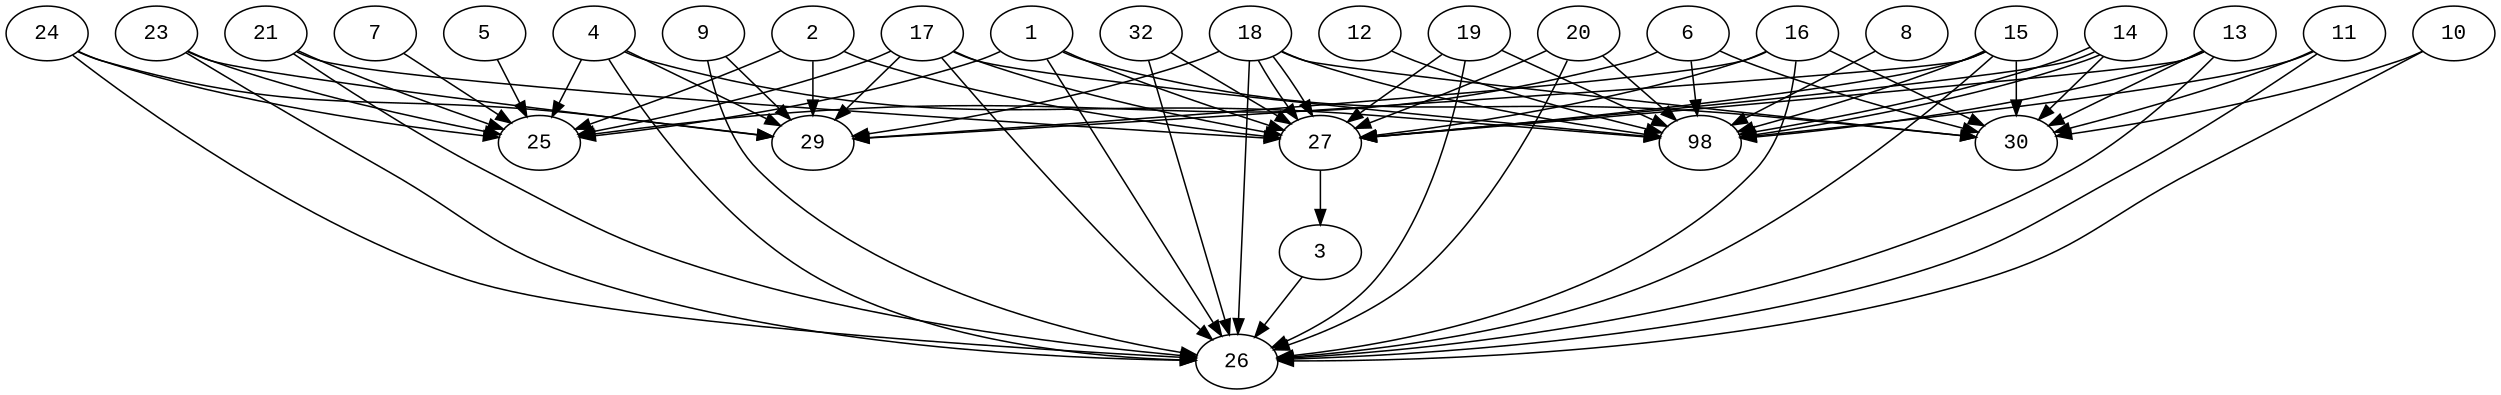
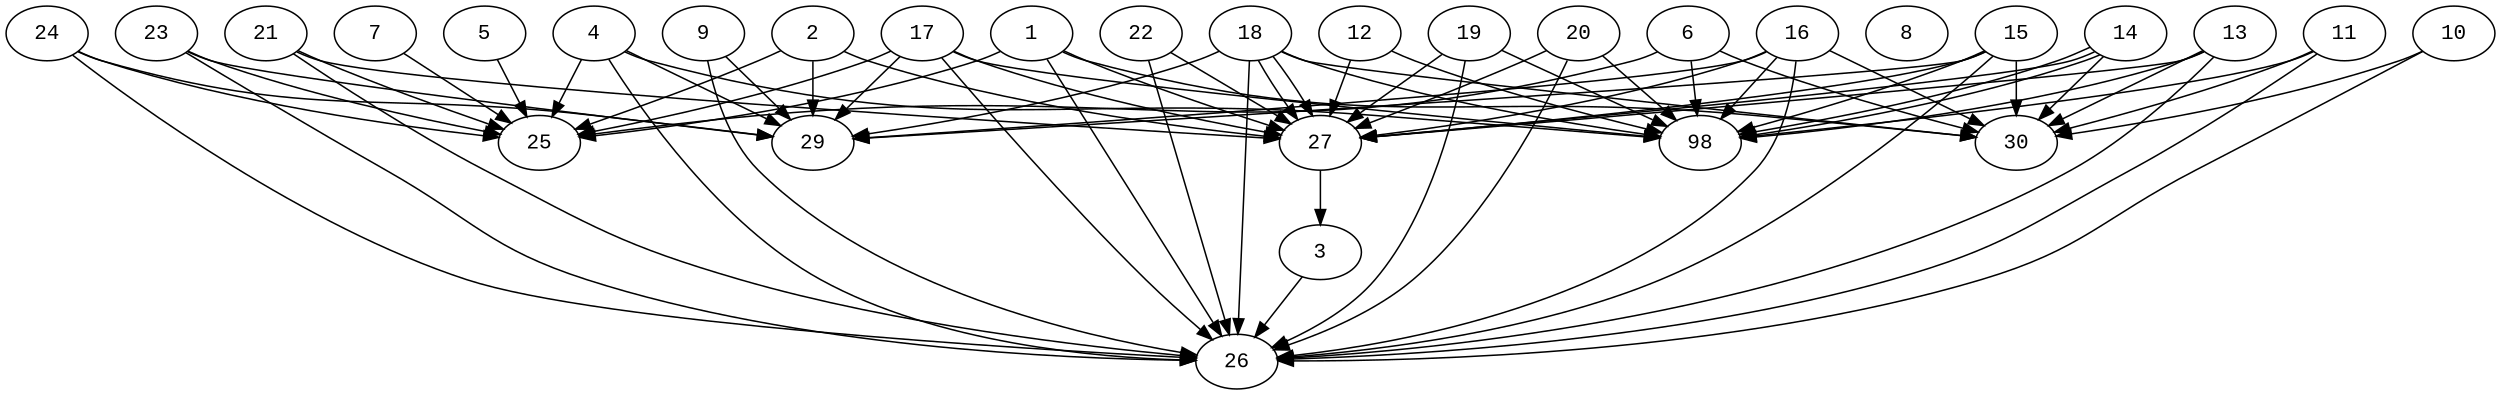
node "32": label "32" -> "22"
edge "12" -> "27": added
edge "8" -> "98": now "16" -> "98"
